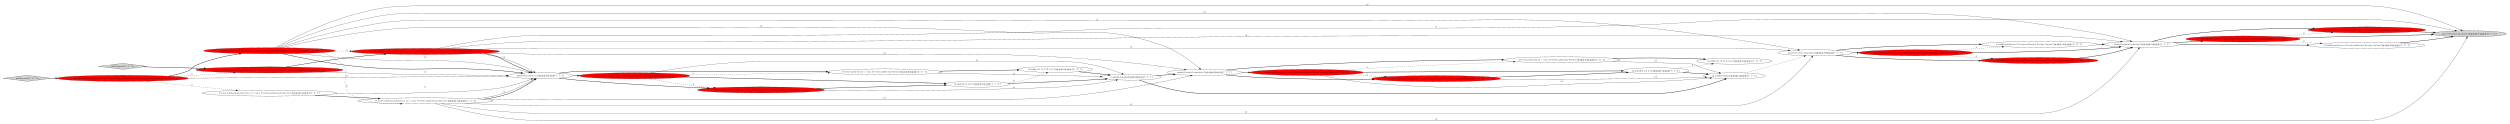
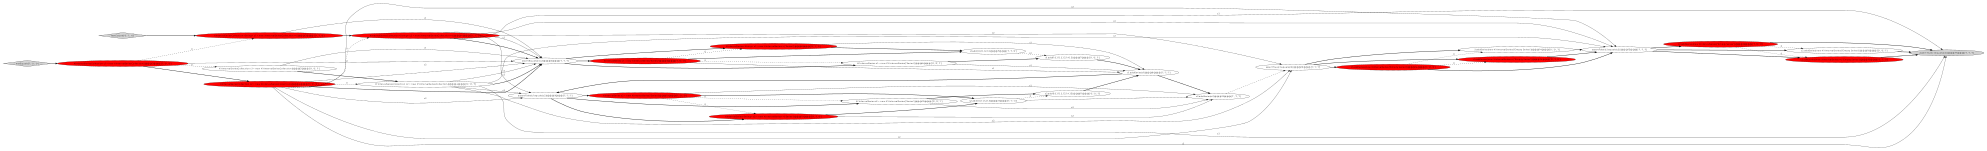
edge "s2.add(1.0,1.1,1.2,1.3)@@@11@@@['1', '1', '0']" -> "c2.addSeries(s2)@@@12@@@['1', '1', '1']": style bold -> solid
edge "s1.add(1.0,1.1,1.2,1.3)@@@7@@@['1', '1', '0']" -> "c1.addSeries(s1)@@@8@@@['1', '1', '1']": now "s2.add(1.0,1.1,1.2,1.3,1.4,1.5)@@@11@@@['0', '0', '1']" -> "c1.addSeries(s1)@@@8@@@['1', '1', '1']"
